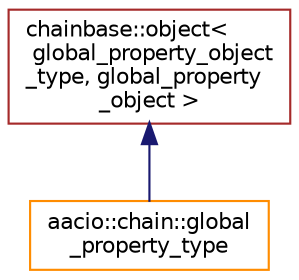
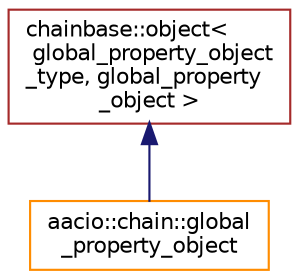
node "aacio::chain::global _property_type": label "aacio::chain::global _property_type" -> "aacio::chain::global _property_object"
